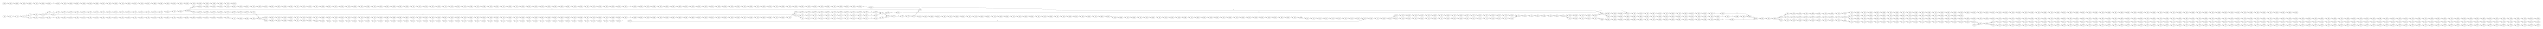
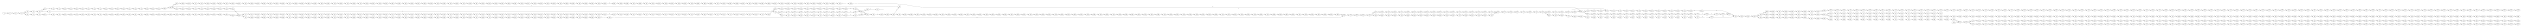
node "S799": added
